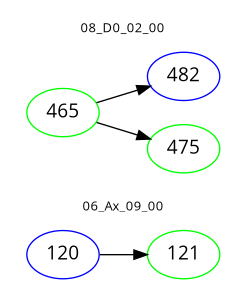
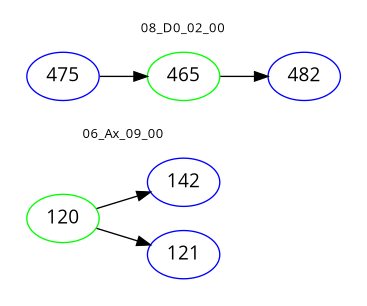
edge "465" -> "475": reversed
node "475": color green -> blue
node "142": added
node "120": color blue -> green
node "121": color green -> blue
